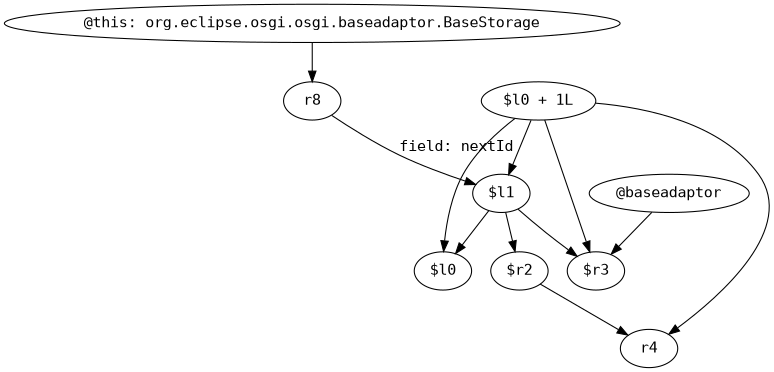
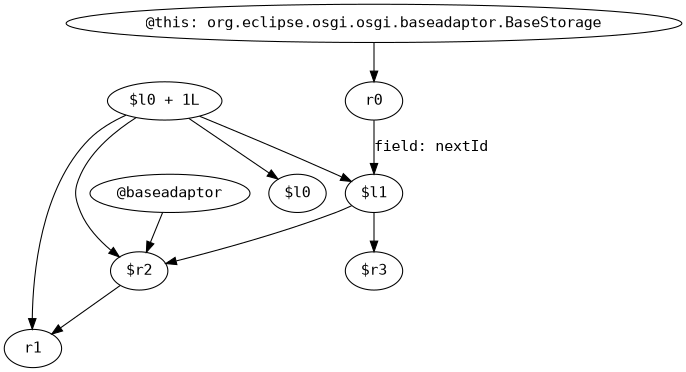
node "r8": label "r8" -> "r0"
edge "$l0 + 1L" -> "$r3": now "$l0 + 1L" -> "$r2"
edge "$l1" -> "$l0": removed
edge "@baseadaptor" -> "$r3": now "@baseadaptor" -> "$r2"
node "r4": label "r4" -> "r1"
